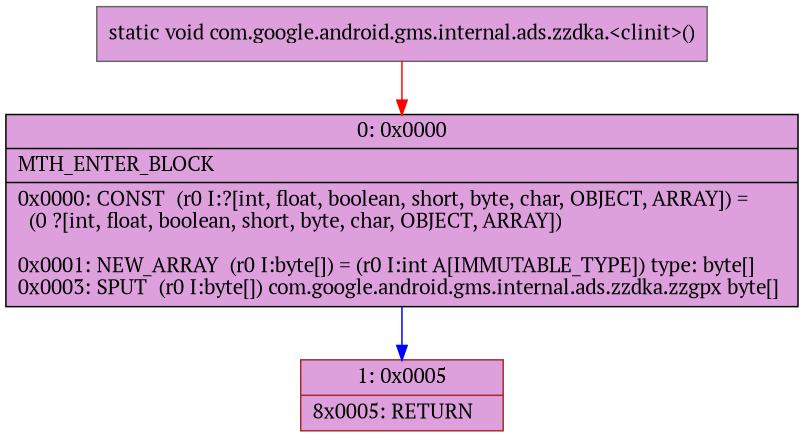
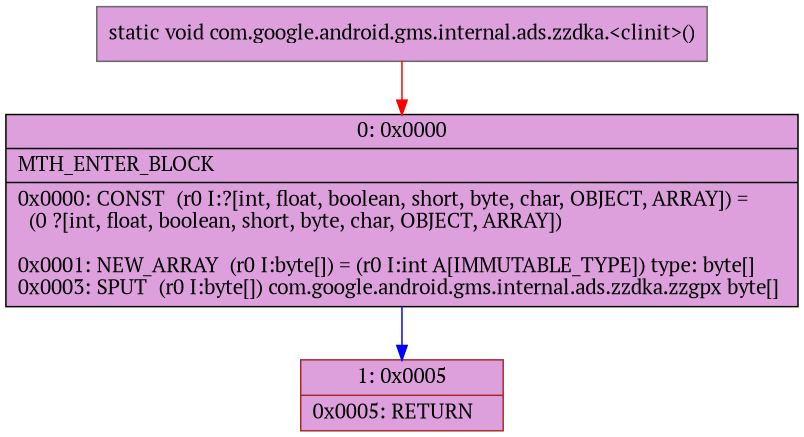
node "1: 0x0005": text "8x0005: RETURN" -> "0x0005: RETURN"
